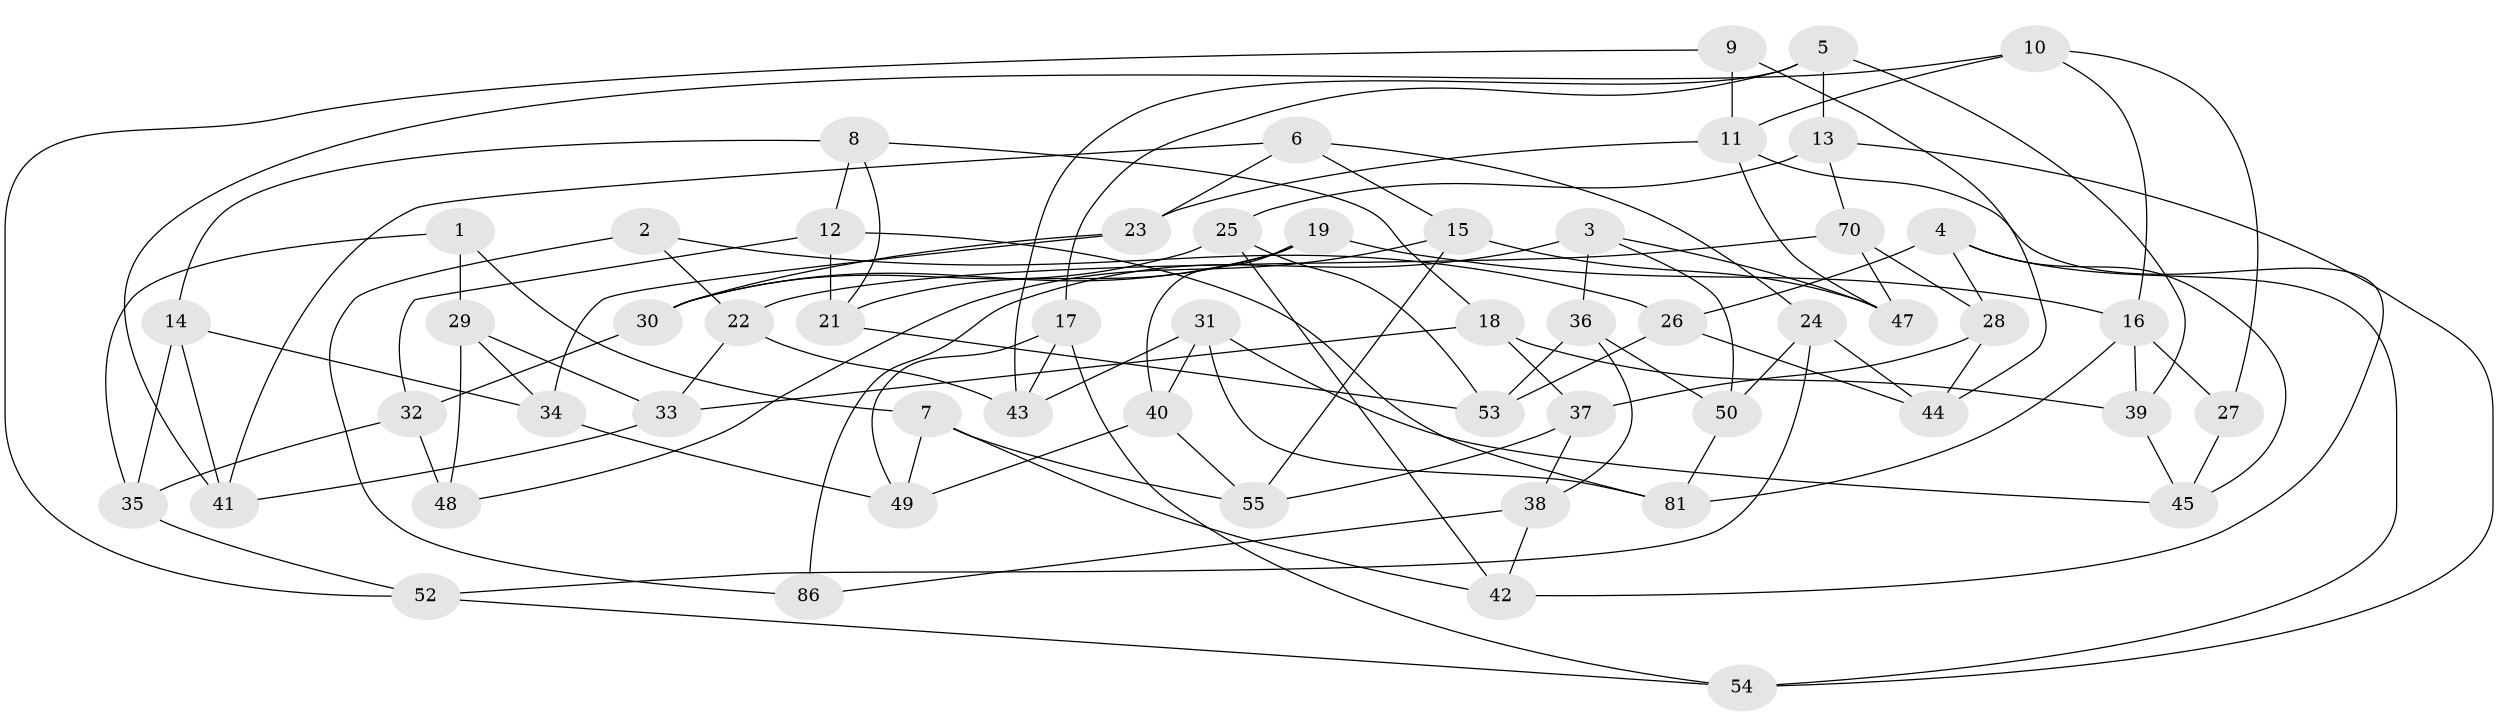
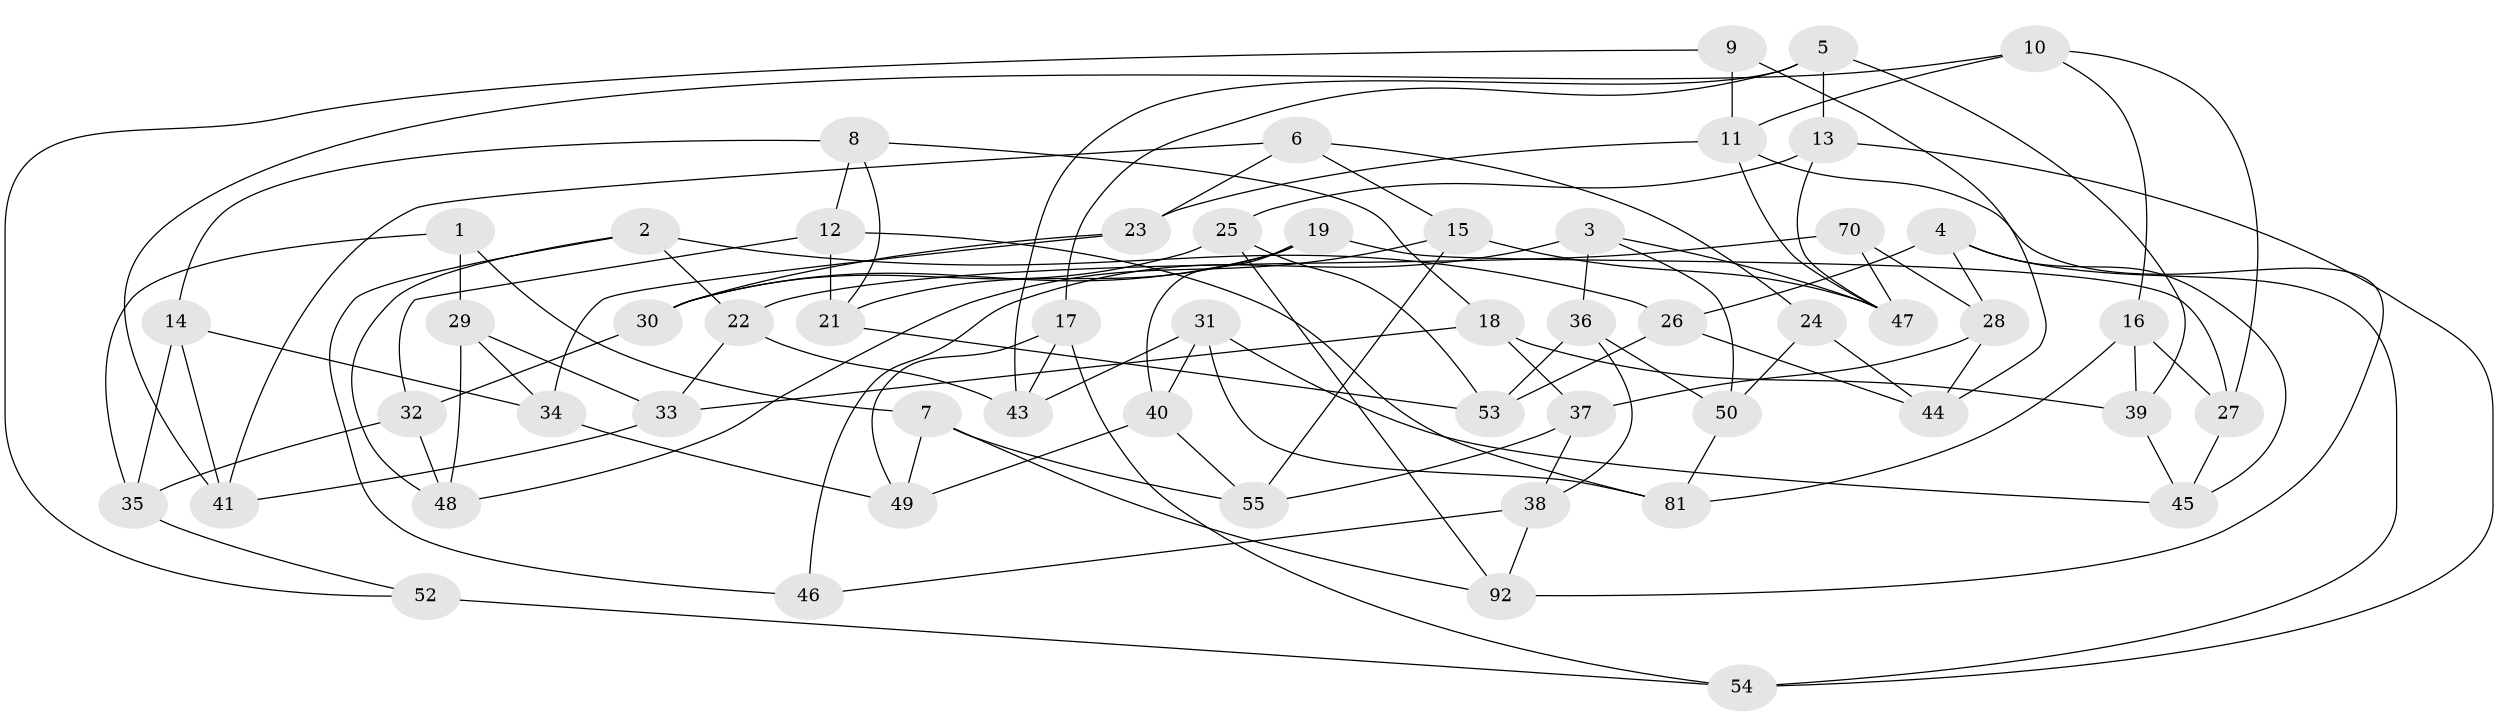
edge "13" -- "70": now "13" -- "47"
edge "19" -- "16": now "19" -- "27"
edge "2" -- "48": added
edge "24" -- "52": removed
node "86": label "86" -> "46"
node "42": label "42" -> "92"
